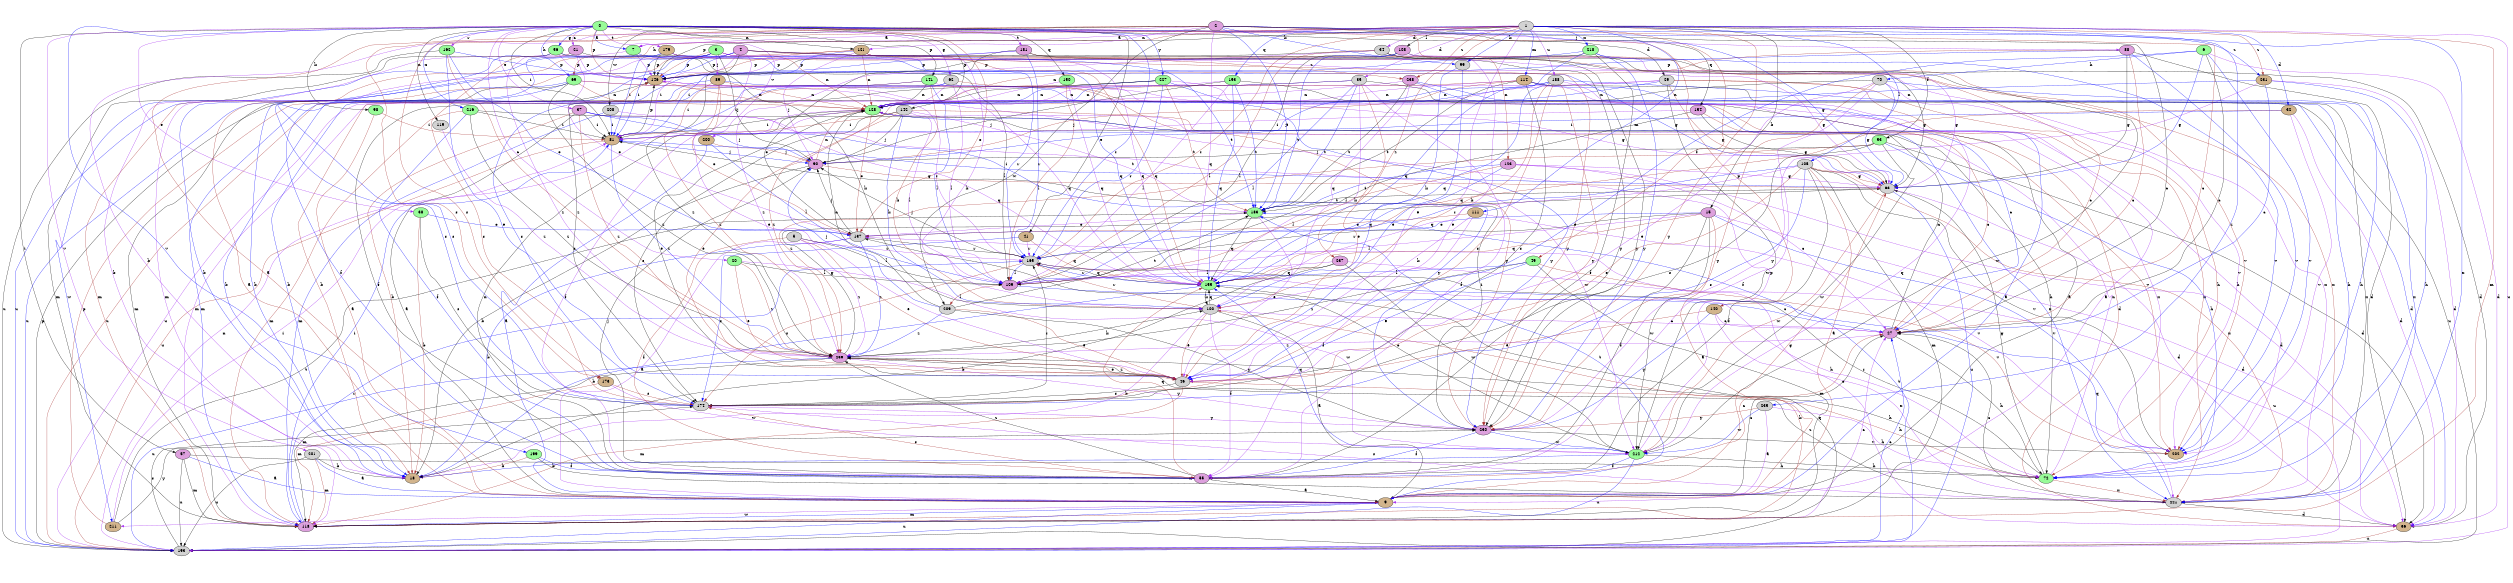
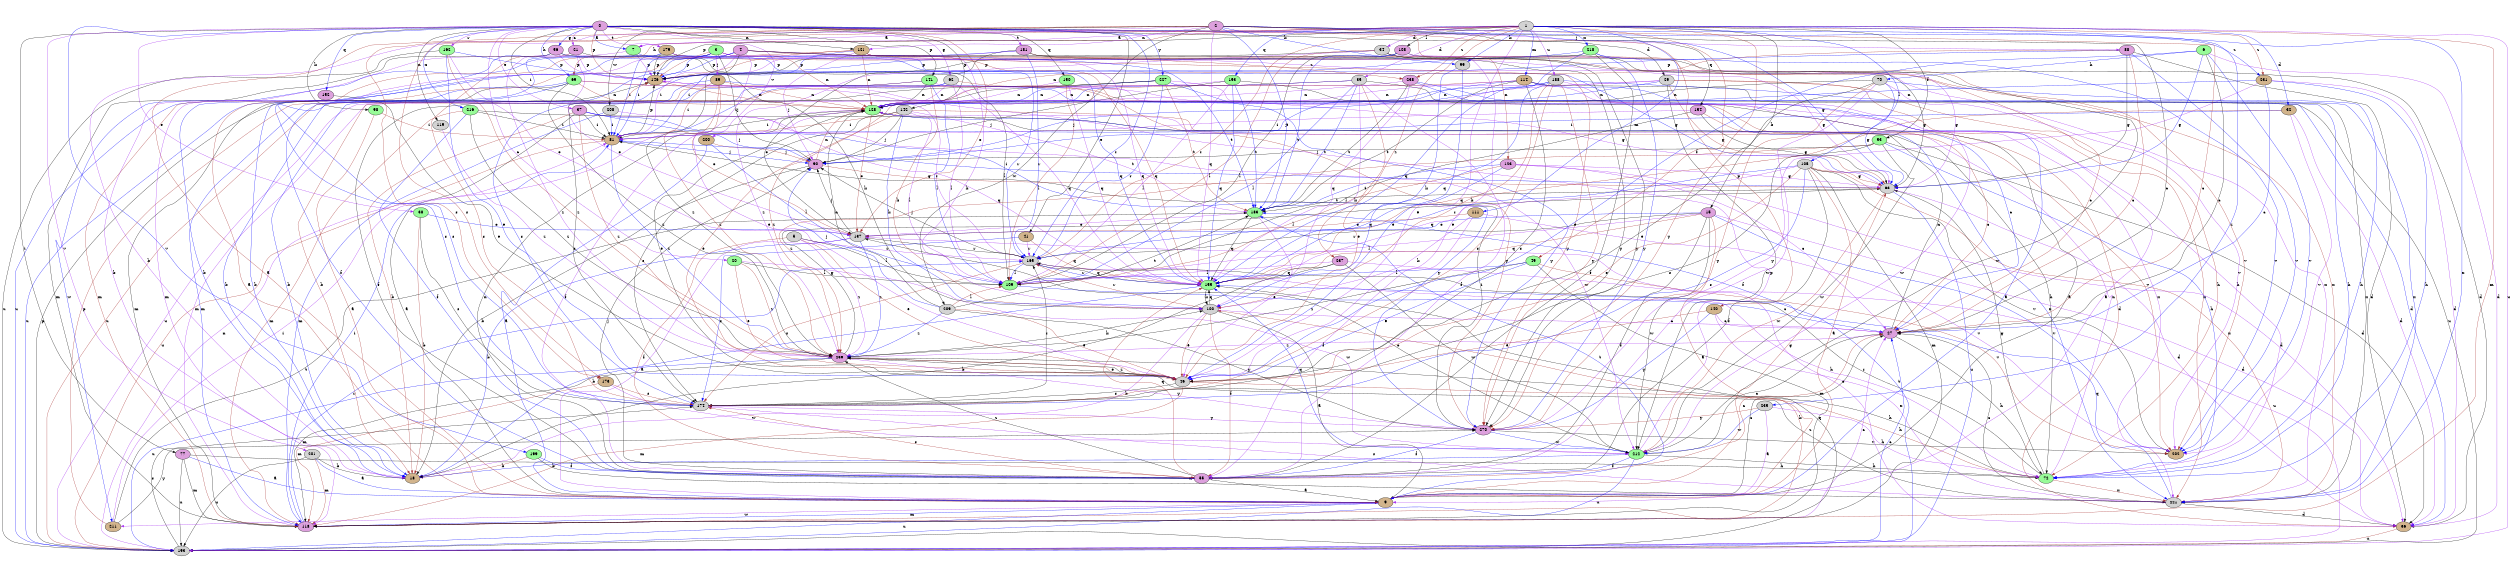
node "0": fillcolor palegreen -> plum
node "56": fillcolor palegreen -> plum
node "152": added
edge "114" -> "90": color brown -> blue
edge "162" -> "137": color blue -> purple
edge "114" -> "212": label "q" -> "w"
node "109": fillcolor plum -> palegreen
edge "70" -> "46": color purple -> black
edge "109" -> "209": reversed
edge "212" -> "27": added, label "c"
edge "100" -> "55": color purple -> brown
node "230": label "230" -> "270"
node "57": label "57" -> "77"
